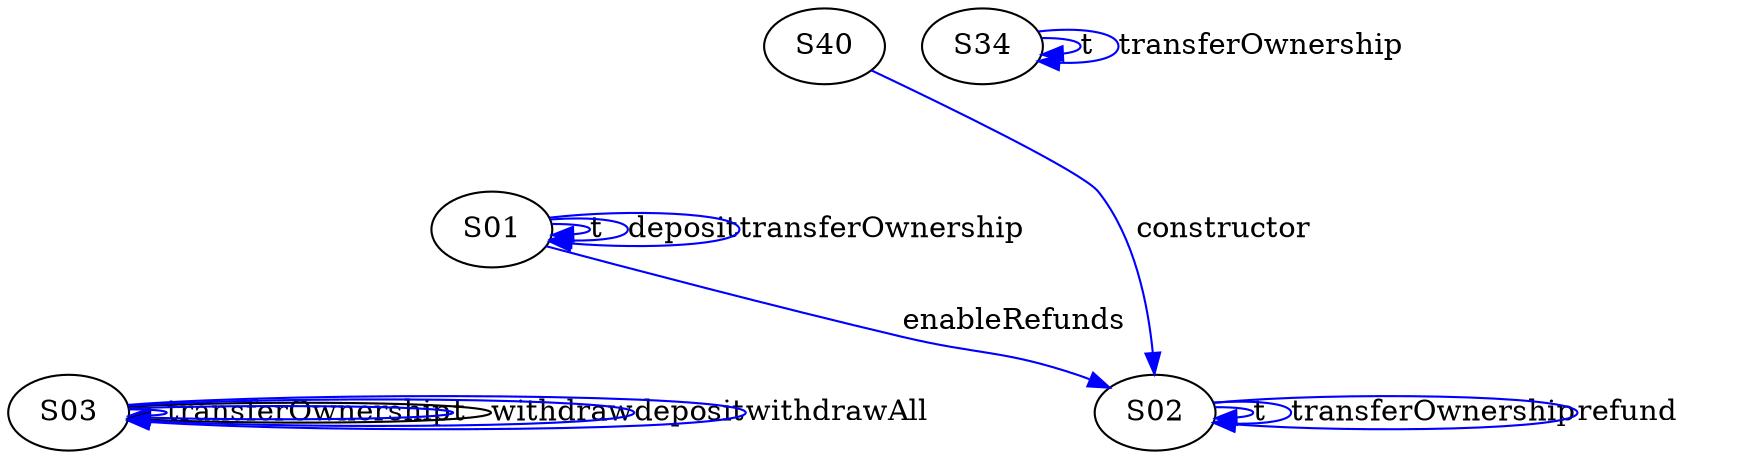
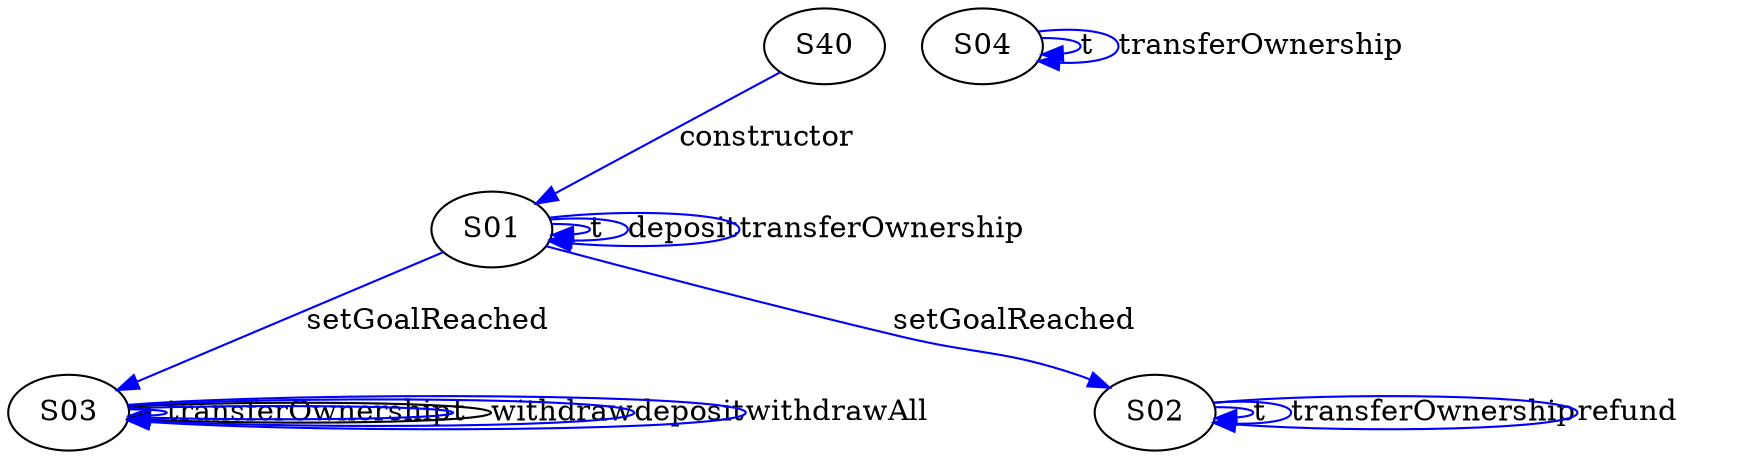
node "S34": label "S34" -> "S04"
edge "S40" -> "S02": now "S40" -> "S01"
edge "S01" -> "S03": added, label "setGoalReached"
edge "S01" -> "S02": label "enableRefunds" -> "setGoalReached"
